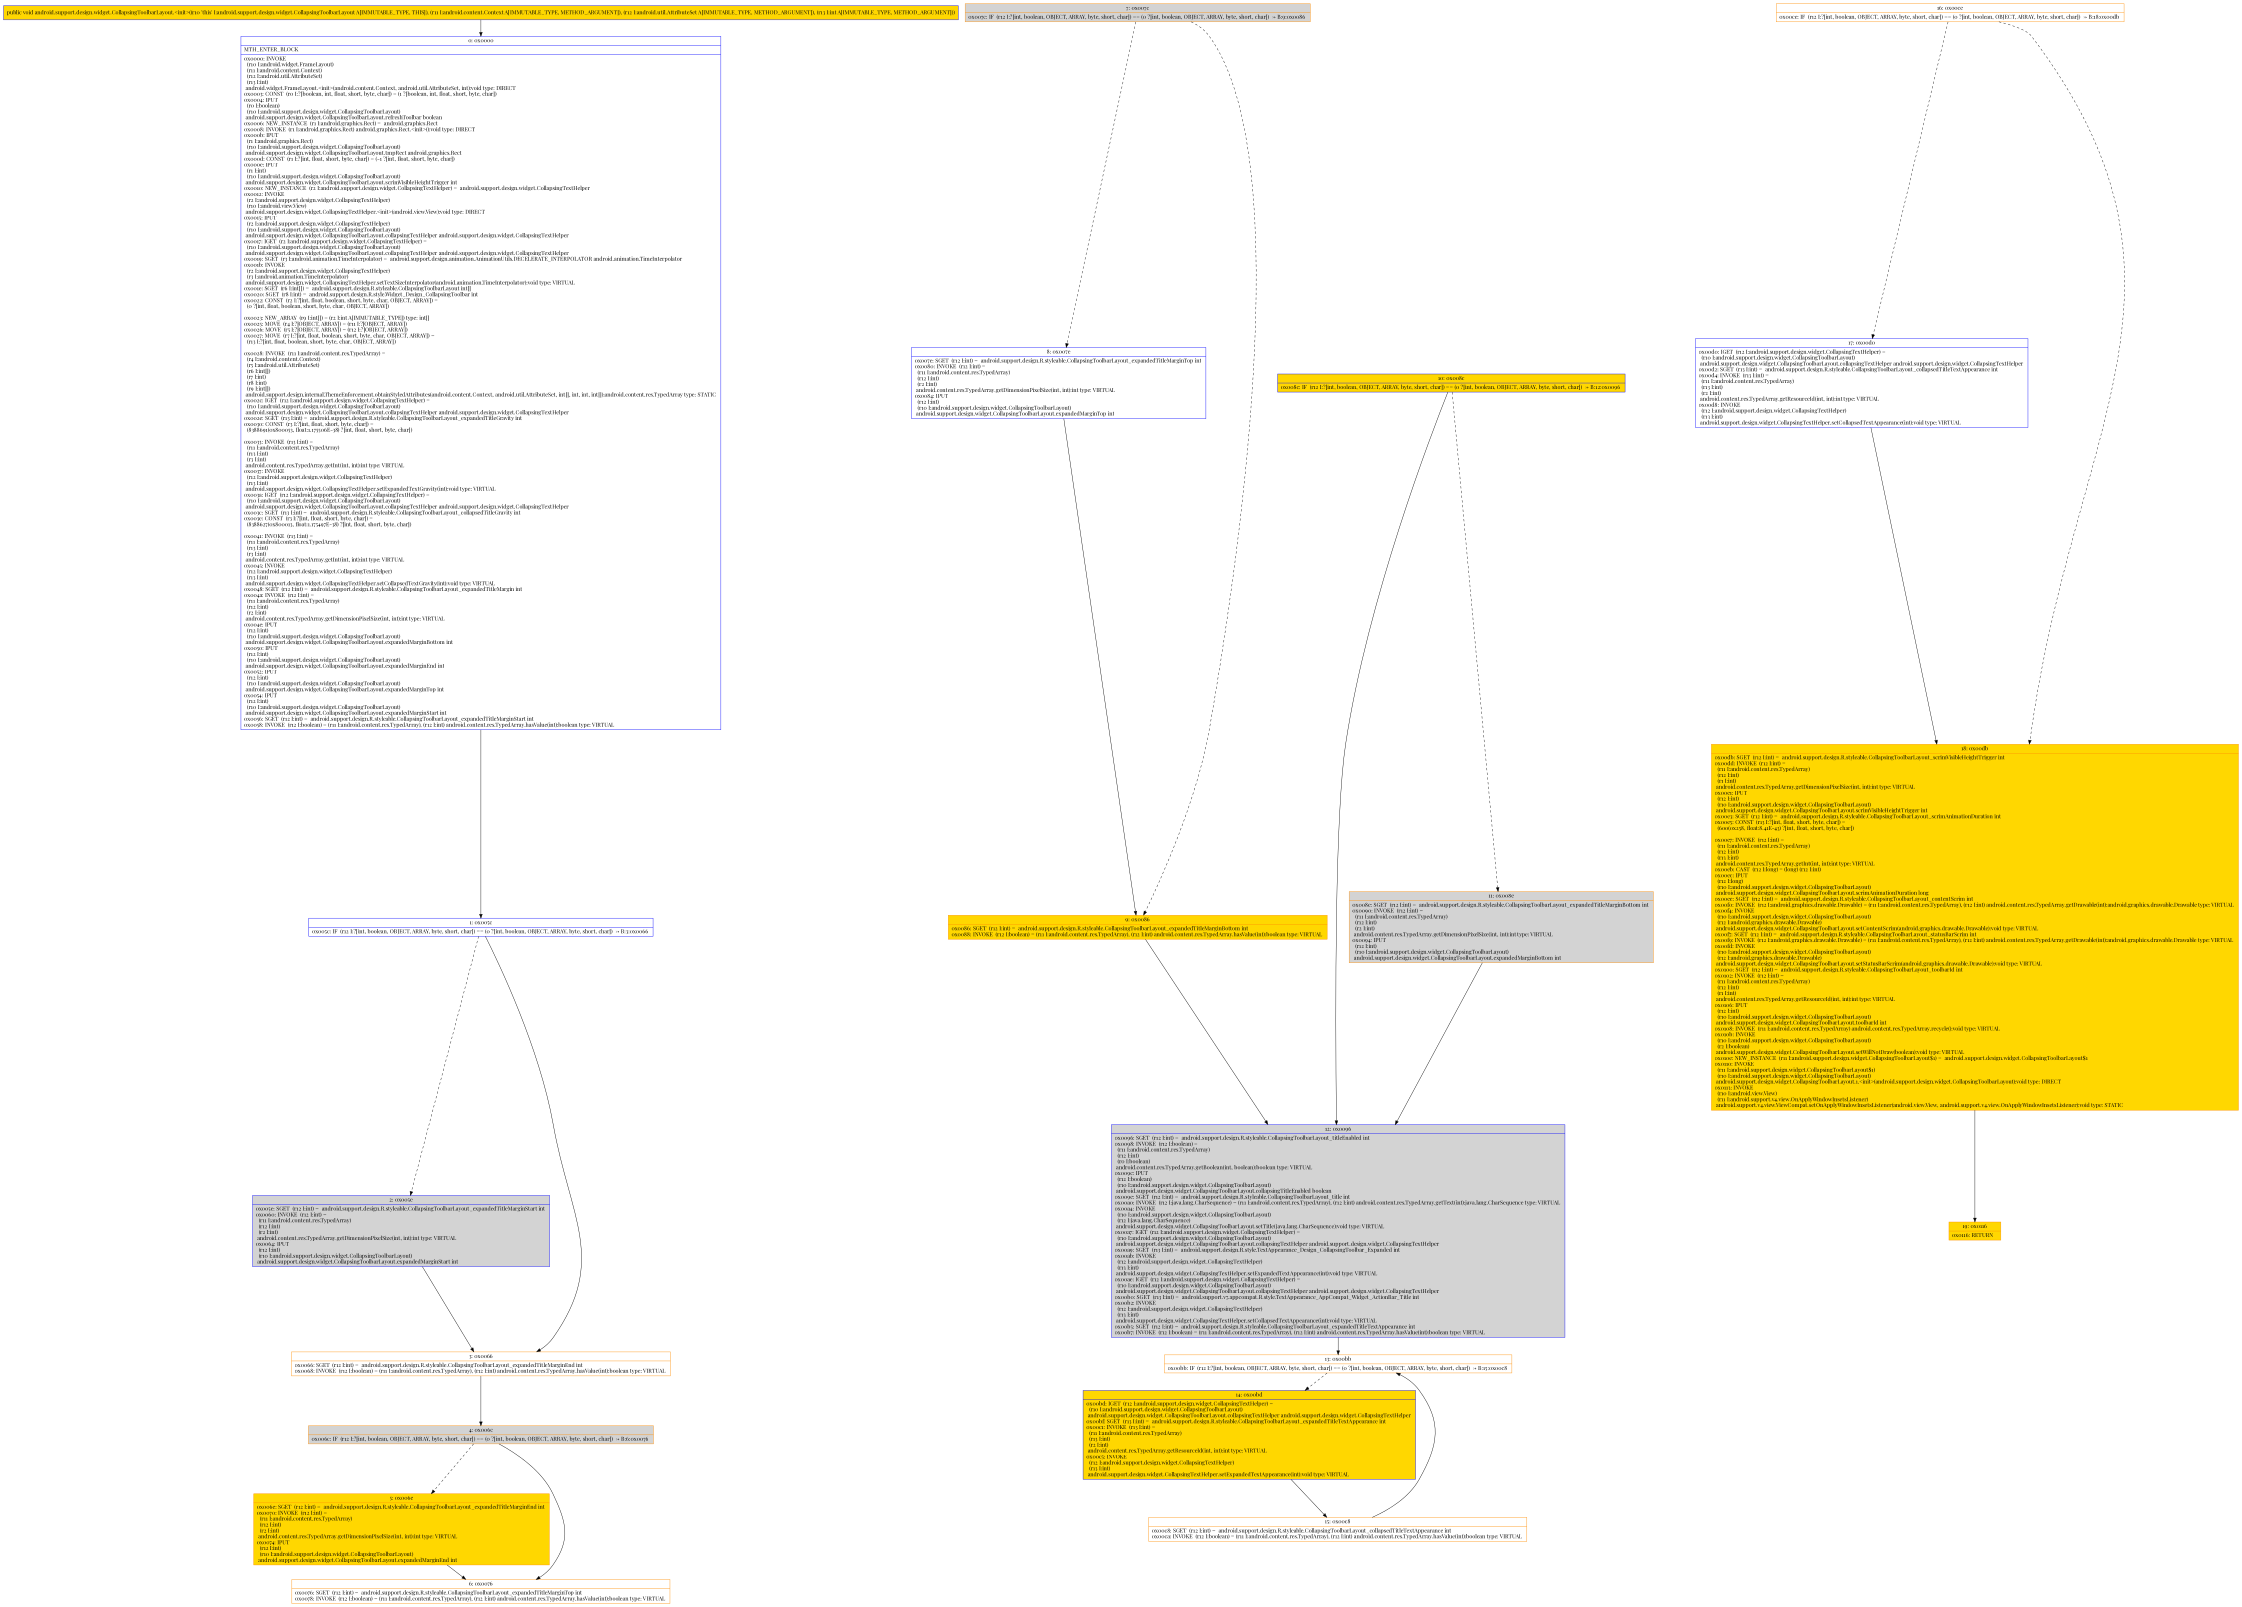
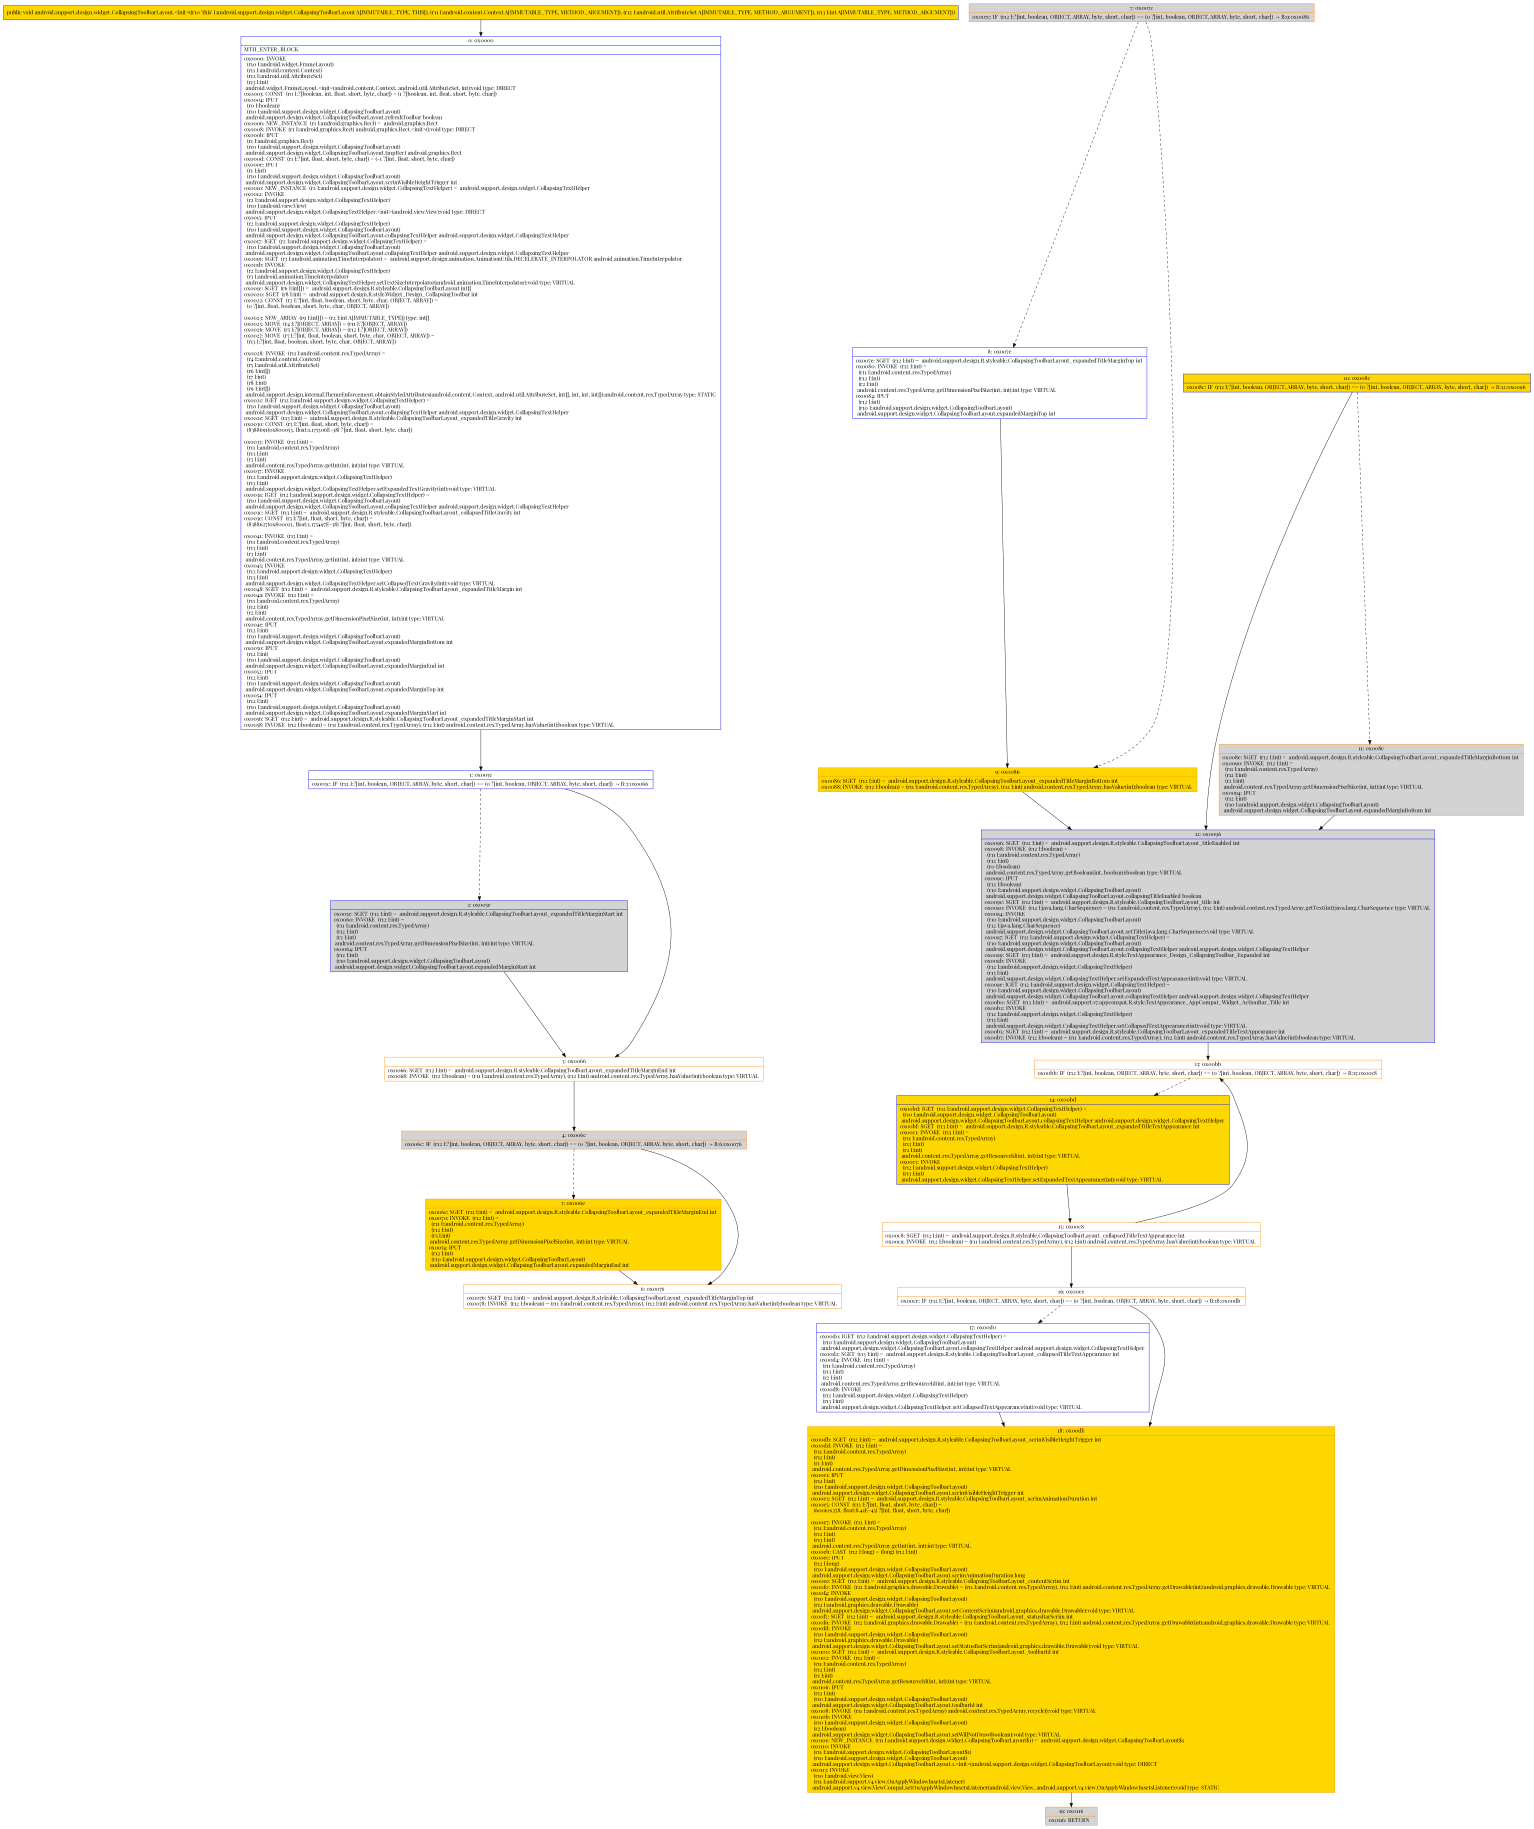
edge "16: 0x00ce" -> "18: 0x00db": style dashed -> solid
node "19: 0x0116": fillcolor gold -> lightgrey
edge "15: 0x00c8" -> "16: 0x00ce": added
node "5: 0x006e": text "(r2 I:int)" -> "(r5 I:int)"
